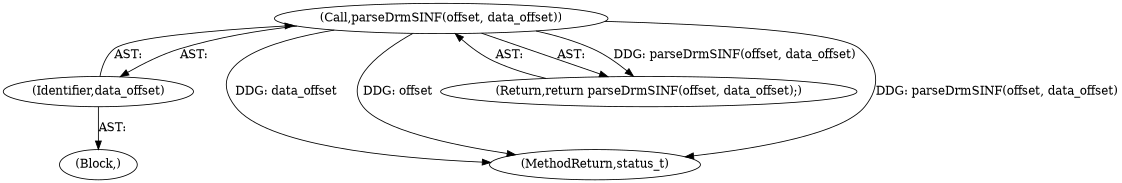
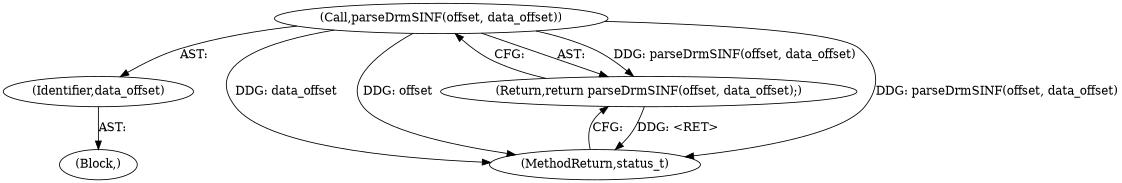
edge "(Identifier,data_offset)" -> "(Call,parseDrmSINF(offset, data_offset))": removed, label "AST:"
edge "(Return,return parseDrmSINF(offset, data_offset);)" -> "(Call,parseDrmSINF(offset, data_offset))": label "AST: " -> "CFG: "
edge "(Return,return parseDrmSINF(offset, data_offset);)" -> "(MethodReturn,status_t)": added, label "DDG: <RET>"
edge "(MethodReturn,status_t)" -> "(Return,return parseDrmSINF(offset, data_offset);)": added, label "CFG:"
